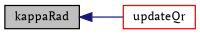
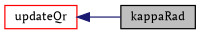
edge "updateQr" -> "kappaRad": reversed
